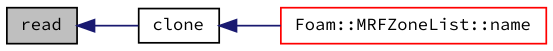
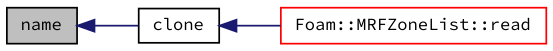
node "read": label "read" -> "name"
node "Foam::MRFZoneList::name": label "Foam::MRFZoneList::name" -> "Foam::MRFZoneList::read"
